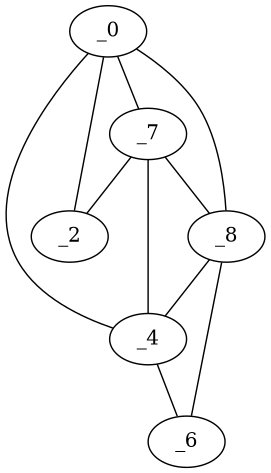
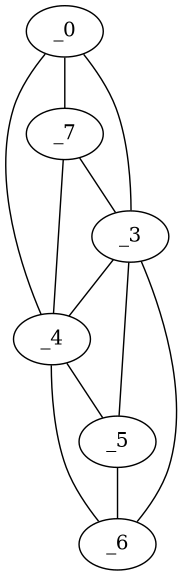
node "_2": removed
node "_8": label "_8" -> "_3"
node "_5": added
